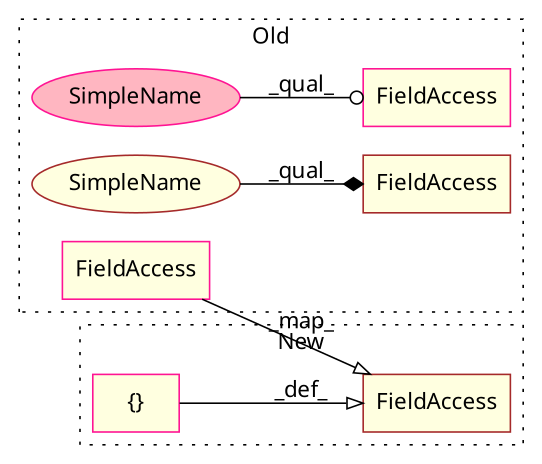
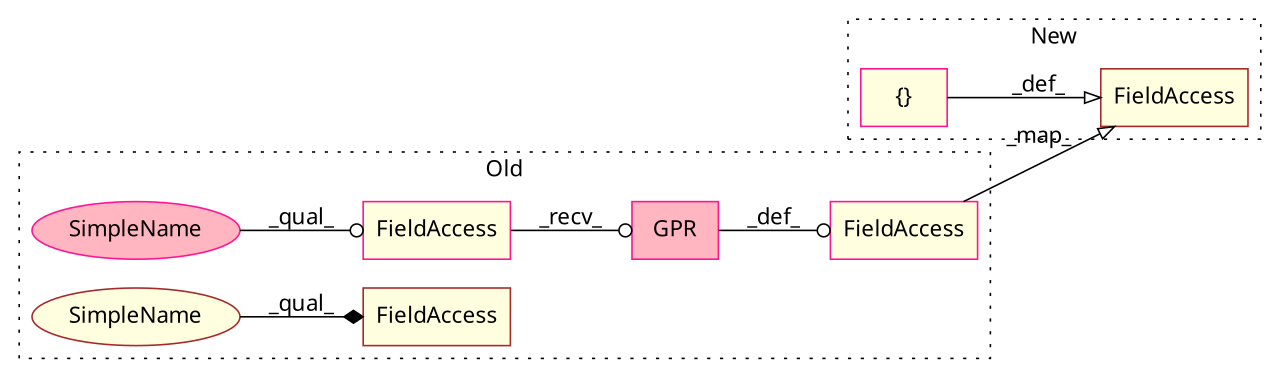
node "GPR": added
